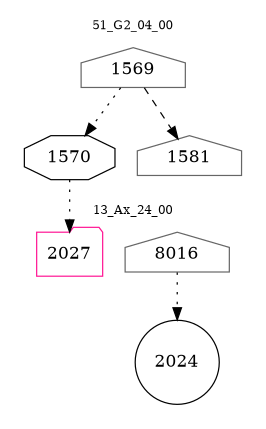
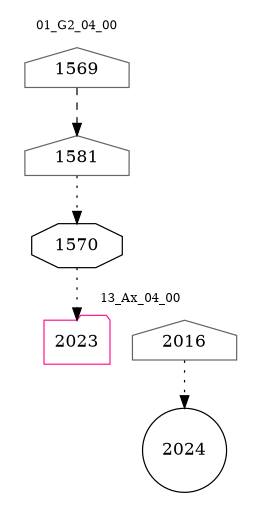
cluster "51_G2_04_00": label "51_G2_04_00" -> "01_G2_04_00"
edge "1569" -> "1570": now "1581" -> "1570"
cluster "13_Ax_24_00": label "13_Ax_24_00" -> "13_Ax_04_00"
node "2027": label "2027" -> "2023"
node "8016": label "8016" -> "2016"
